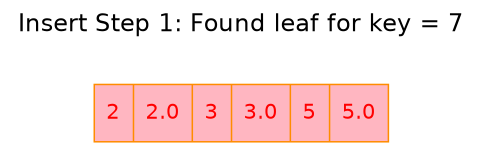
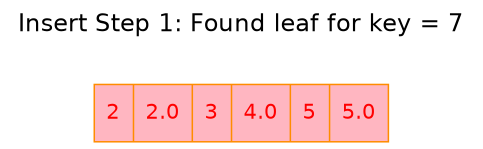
node "2": text "3.0" -> "4.0"
